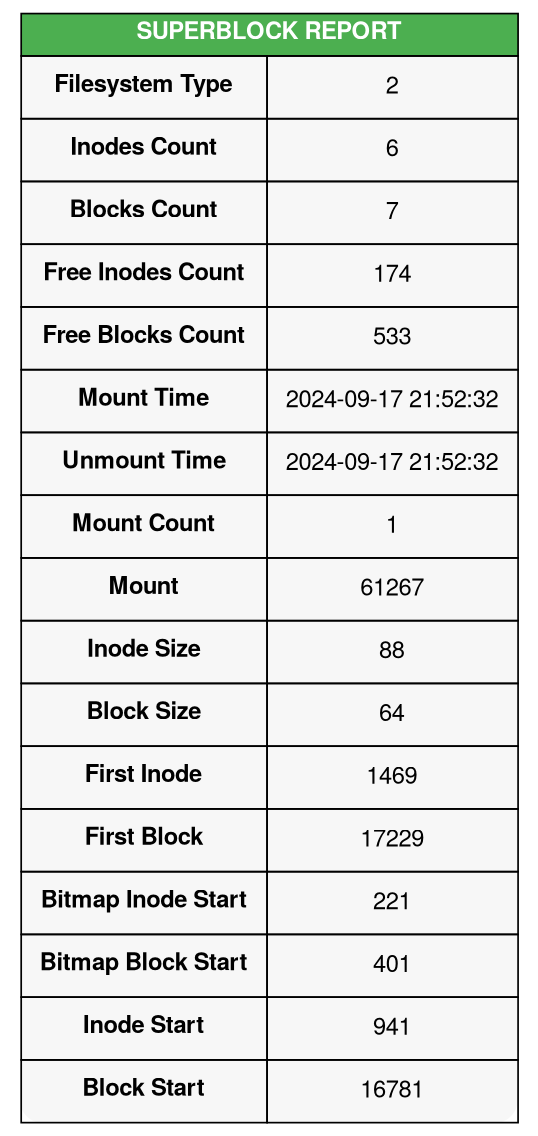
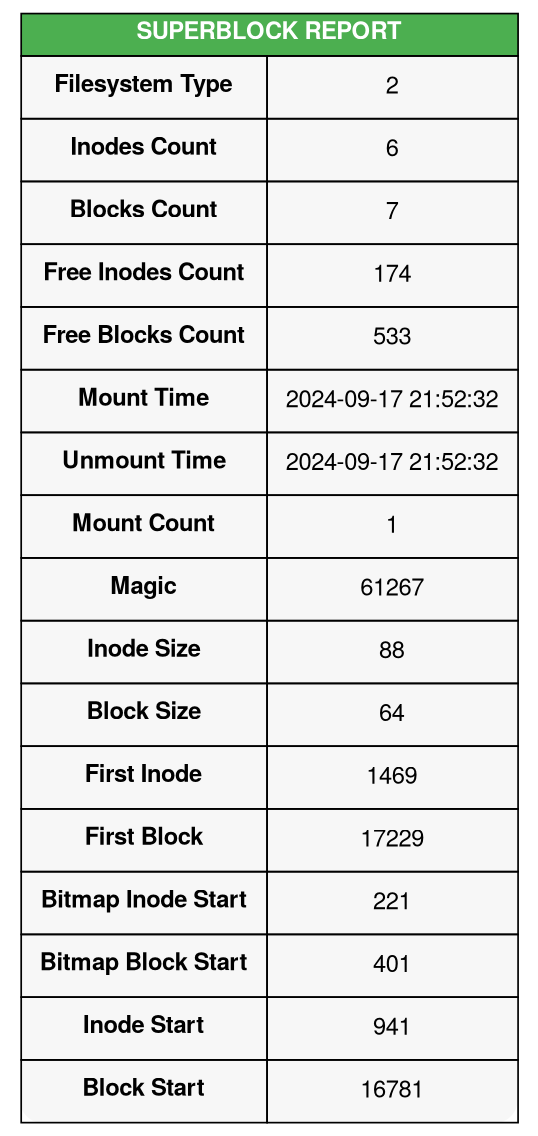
node "SUPERBLOCK REPORT": text "Mount" -> "Magic"
